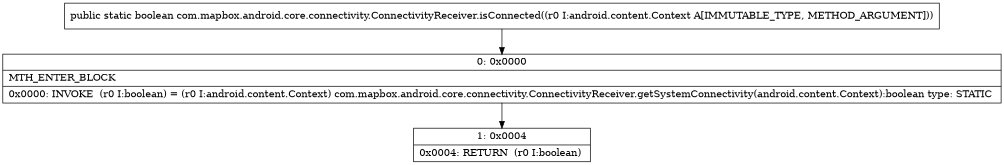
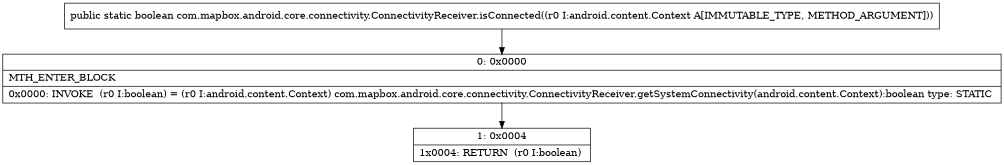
node "1: 0x0004": text "0x0004: RETURN  (r0 I:boolean)" -> "1x0004: RETURN  (r0 I:boolean)"
